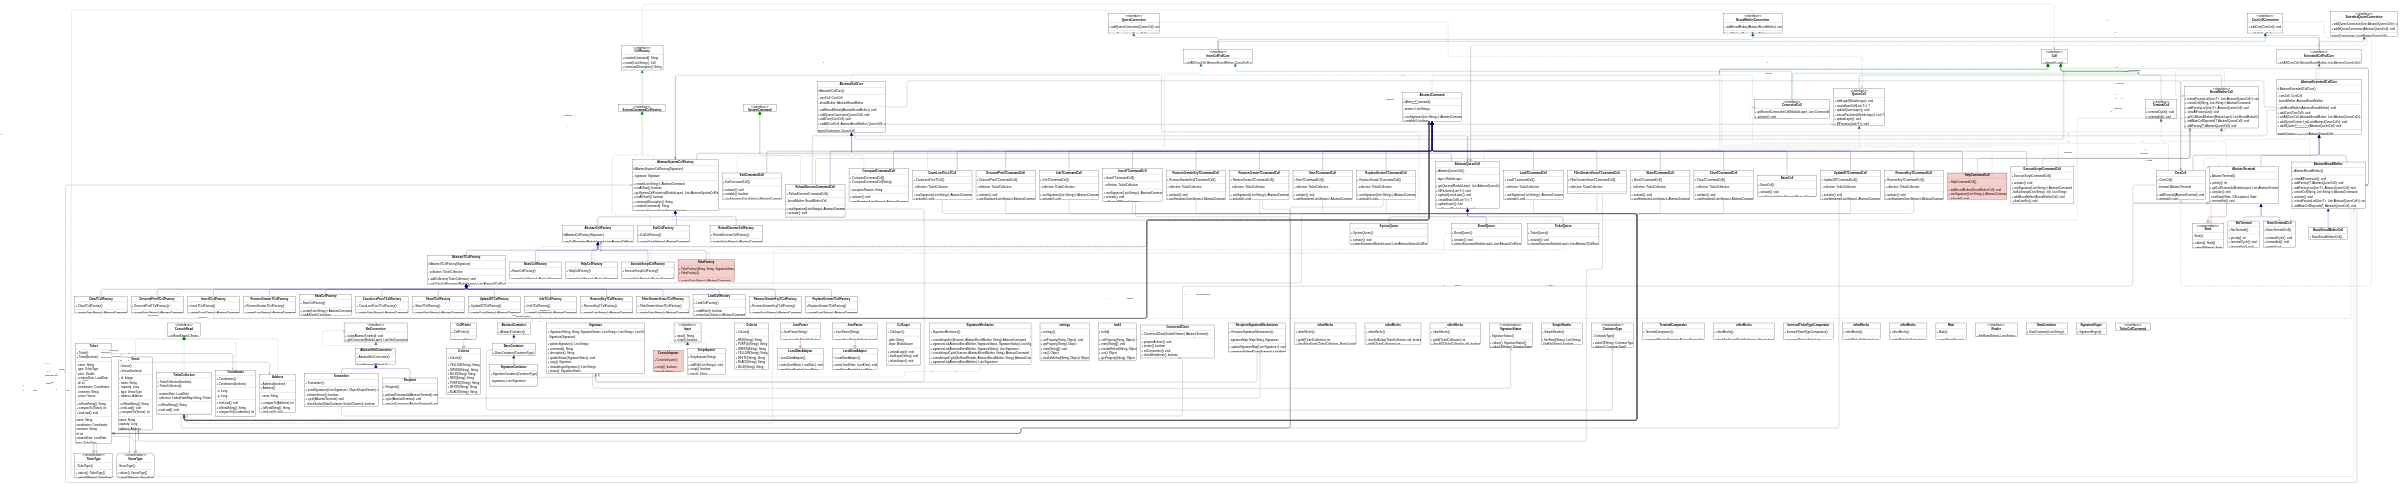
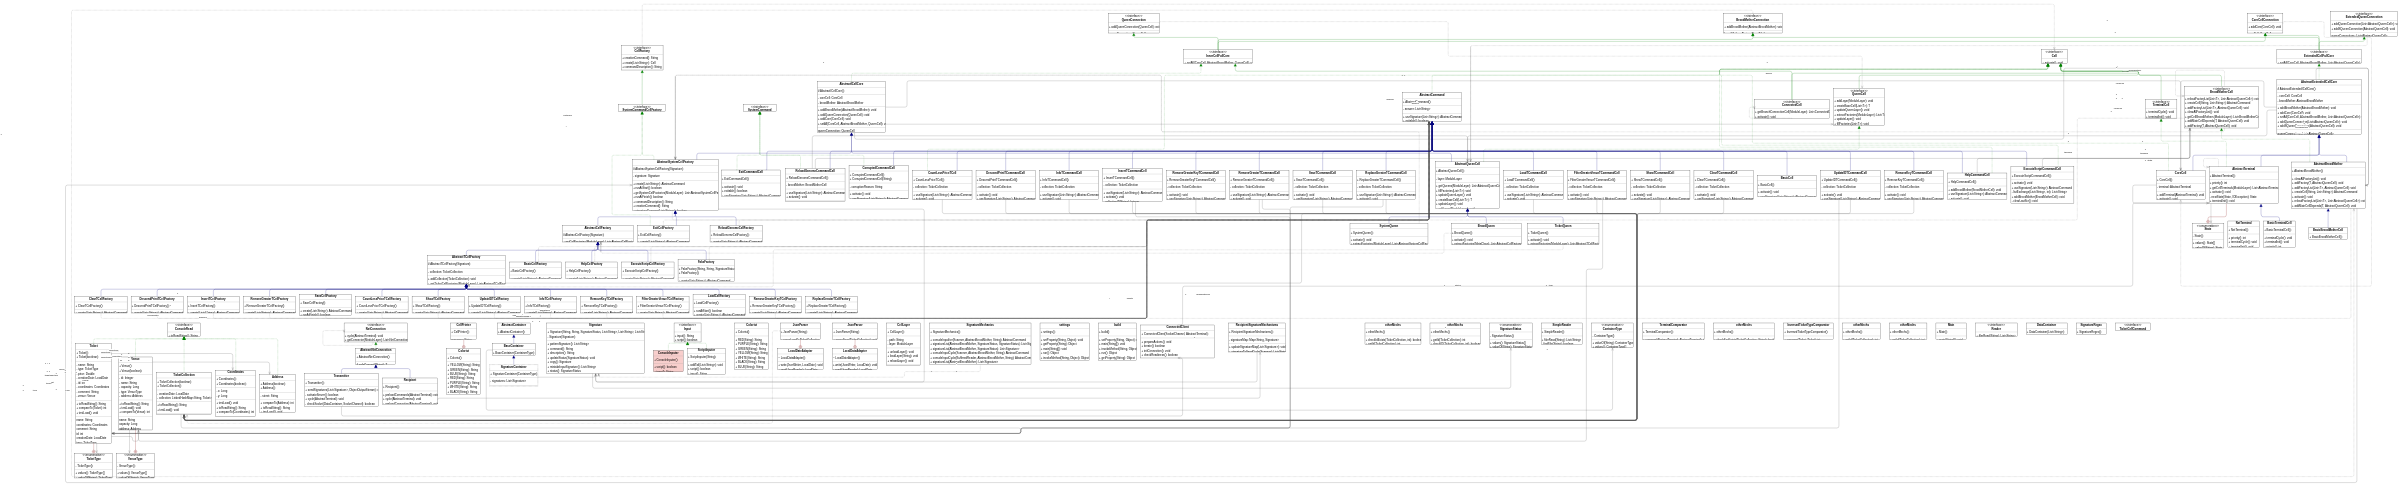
node "FilterGreaterVenueTCommandCell + FilterGreaterVenueTCommandCell(): - collection: TicketCollection + activate(): void + useSignature(List<String>): AbstractCommand collection: TicketCollection": size 59x23 -> 59x29
node "CorruptedCommandCell + CorruptedCommandCell(): + CorruptedCommandCell(String): - corruptionReason: String + activate(): void + useSignature(List<String>): AbstractCommand corruptionReason: String": moved (879, 185) -> (879, 182)
node "ExitCommandCell + ExitCommandCell(): + activate(): void + exitable(): boolean + useSignature(List<String>): AbstractCommand": moved (752, 186) -> (751, 183)
node "HelpCommandCell + HelpCommandCell(): + addBroodMother(BroodMotherCell): void + useSignature(List<String>): AbstractCommand + activate(): void": fillcolor #f8cecc -> #ffffff
node "ReloadGenomeCommandCell + ReloadGenomeCommandCell(): - broodMother: BroodMotherCell + useSignature(List<String>): AbstractCommand + activate(): void broodMother: BroodMotherCell queen: List<AbstractQueenCell>": moved (815, 201) -> (815, 185)
edge "NetTerminal + NetTerminal(): + priority(): int + terminalCycle(): void + terminalInit(): void" -> "AbstractTerminal + AbstractTerminal(): + priority(): int + getCellTerminals(ModuleLayer): List<AbstractTerminal> + activate(): void - nextState(State, IOException): State + terminalInit(): void + terminalCycle(): void": removed
node "BroodQueen + BroodQueen(): + activate(): void + extractFactories(ModuleLayer): List<AbstractCellFactory>": label "BroodQueen + BroodQueen(): + activate(): void + extractFactories(ModuleLayer): List<AbstractCellFactory>" -> "BroodQueen + BroodQueen(): + activate(): void + extractFactories(MetaClass): List<AbstractCellFactory>"
node "FakeFactory + FakeFactory(String, String, SignatureStatus): + FakeFactory(): + create(List<String>): AbstractCommand": fillcolor #f8cecc -> #ffffff
node "otherMechs + otherMechs(): + getId(TicketCollection): int + checkKeyExists(TicketCollection, String): boolean": removed
node "SignatureContainer + SignatureContainer(ContainerType): - signatures: List<Signature> signatures: List<Signature>": style solid -> dashed
node "<<enumeration>> VenueType - VenueType(): + values(): VenueType[] + valueOf(String): VenueType": shape rounded rectangle -> rectangle
